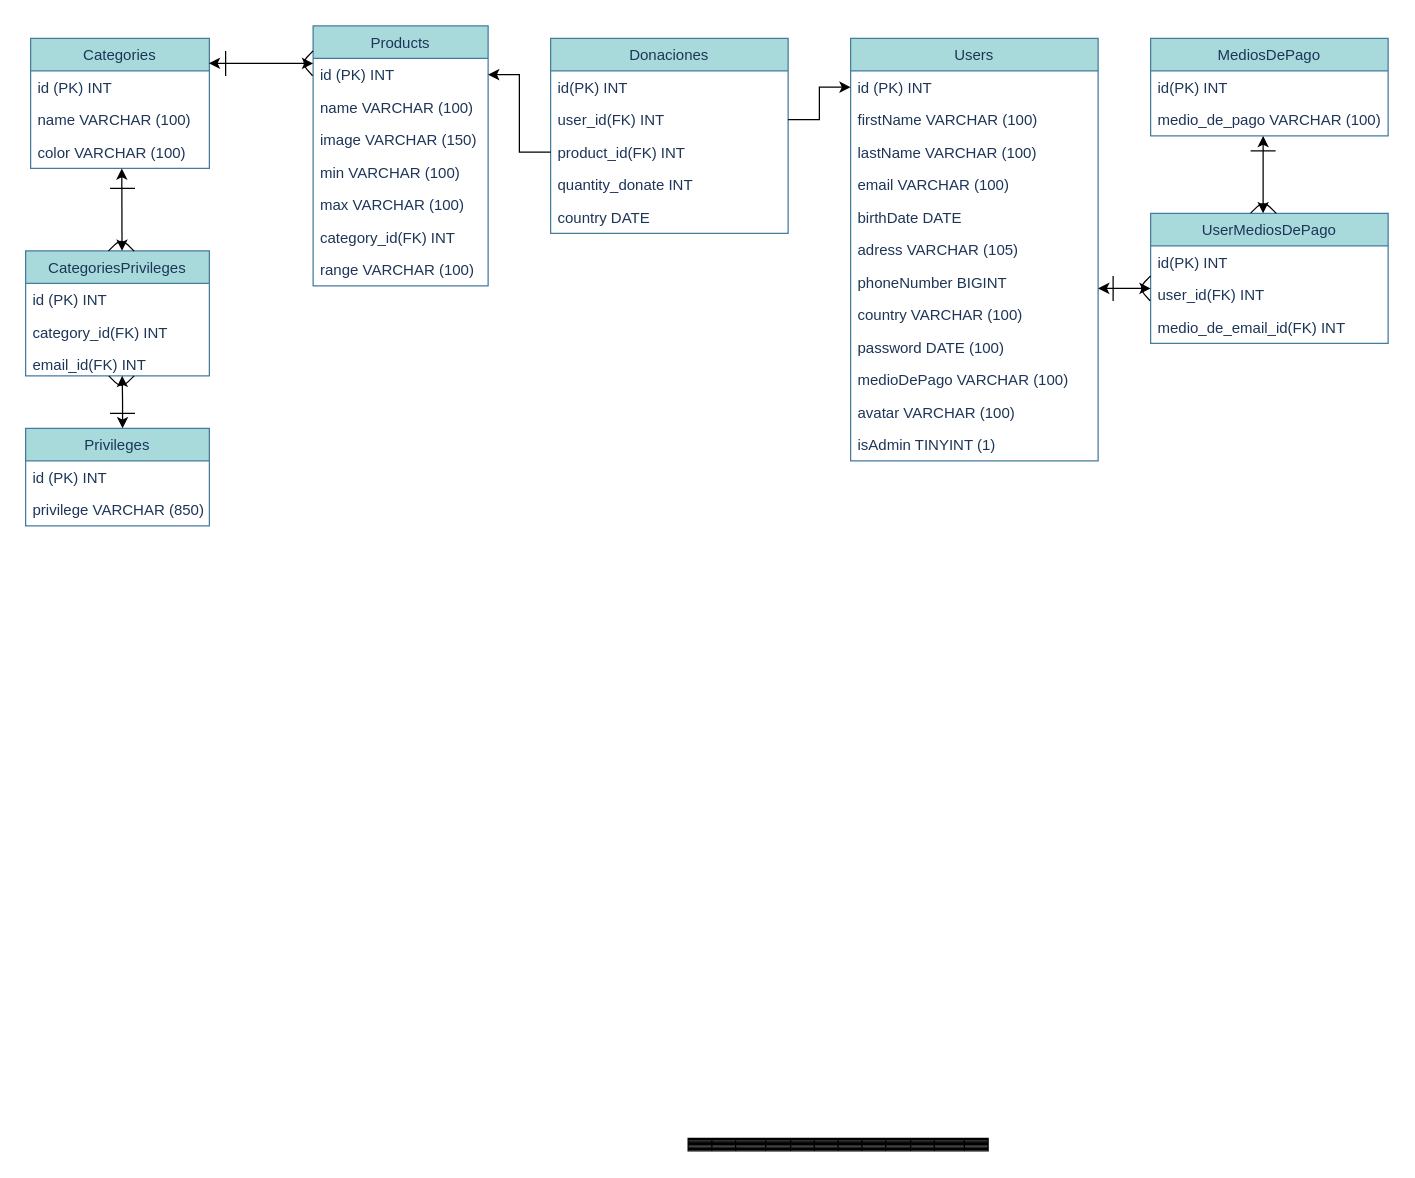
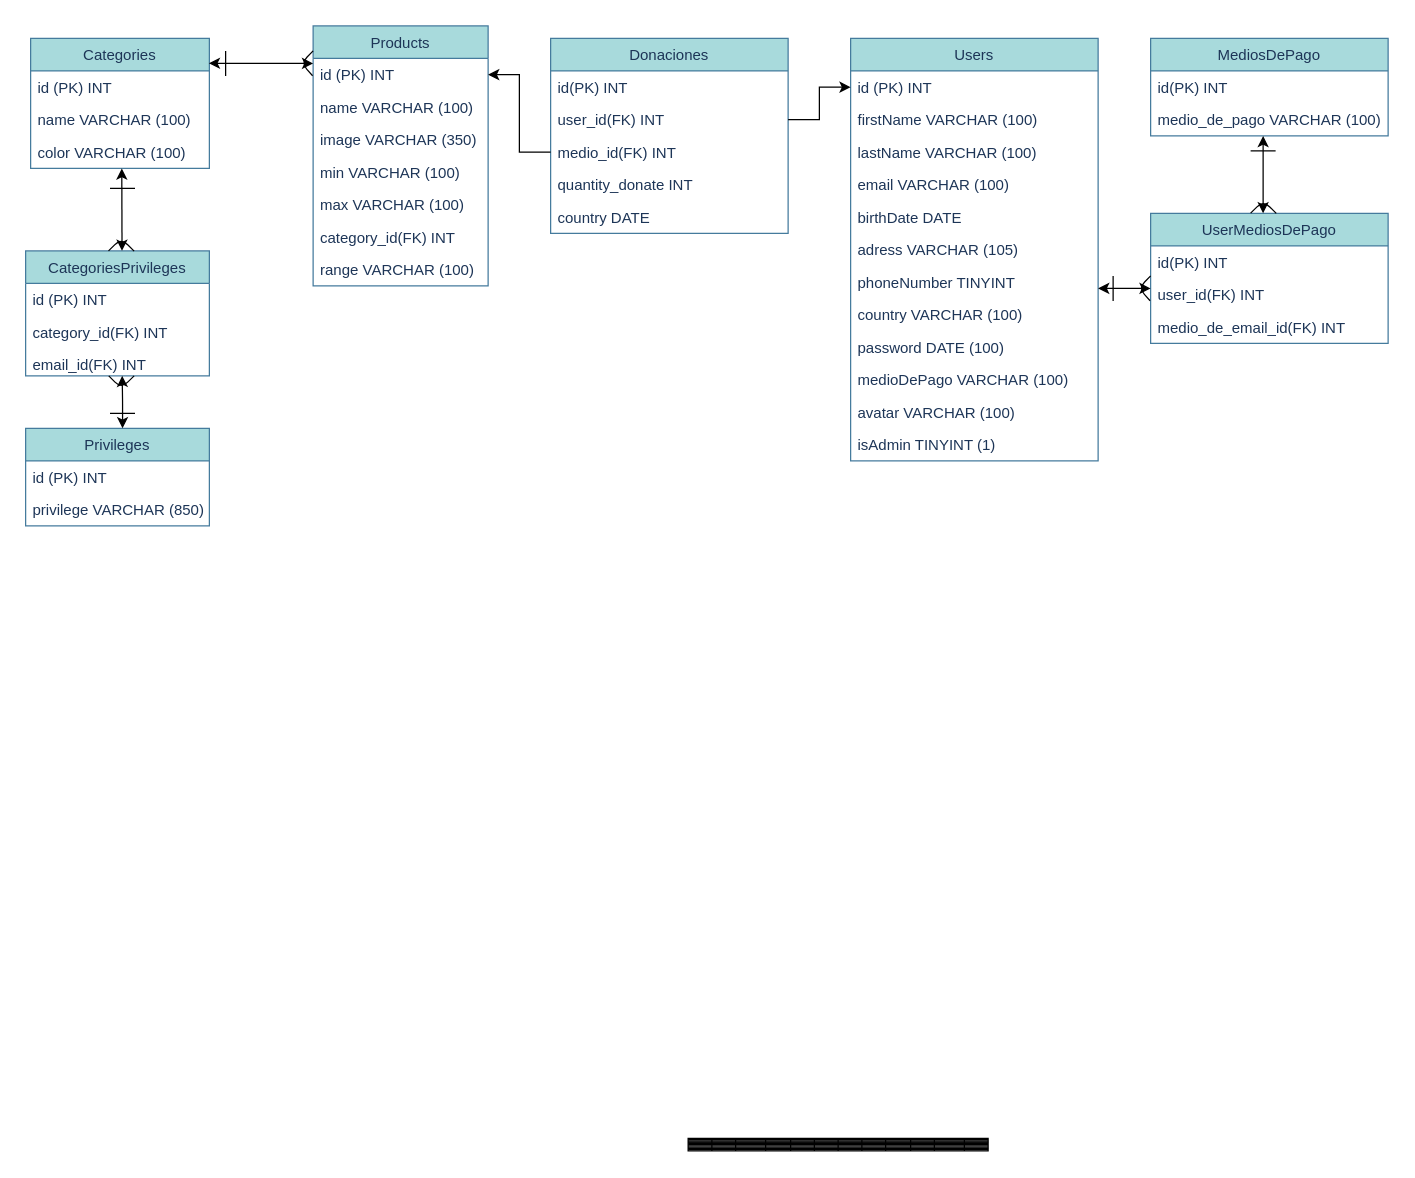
node "image VARCHAR (150)": label "image VARCHAR (150)" -> "image VARCHAR (350)"
node "product_id(FK) INT": label "product_id(FK) INT" -> "medio_id(FK) INT"
node "phoneNumber BIGINT": label "phoneNumber BIGINT" -> "phoneNumber TINYINT"
